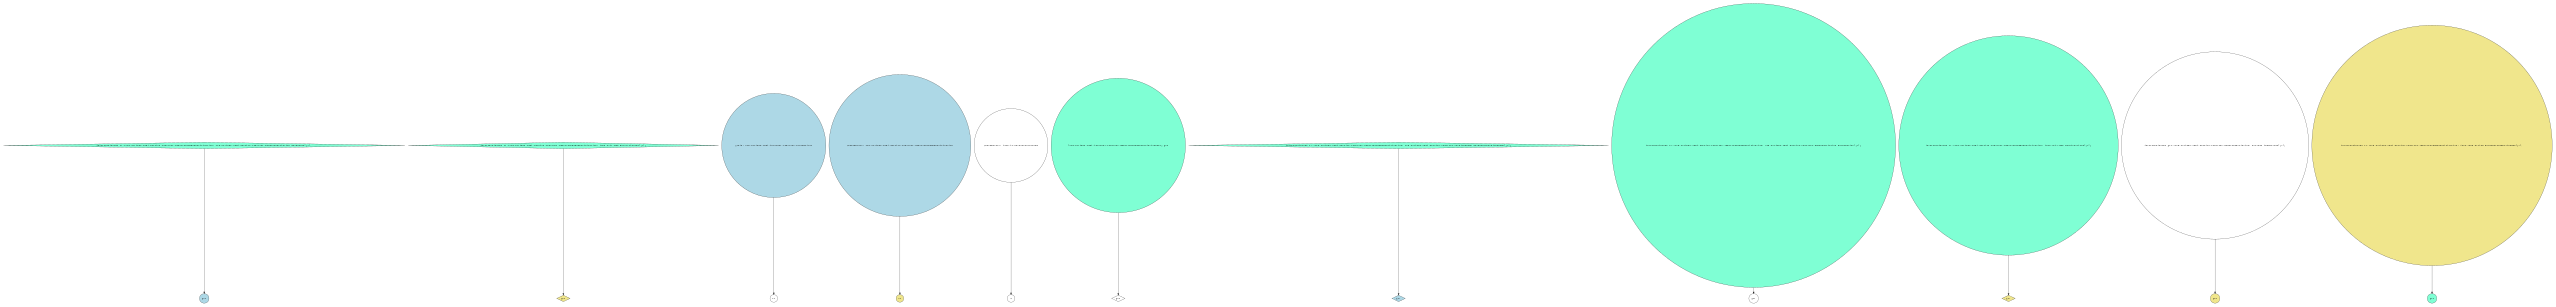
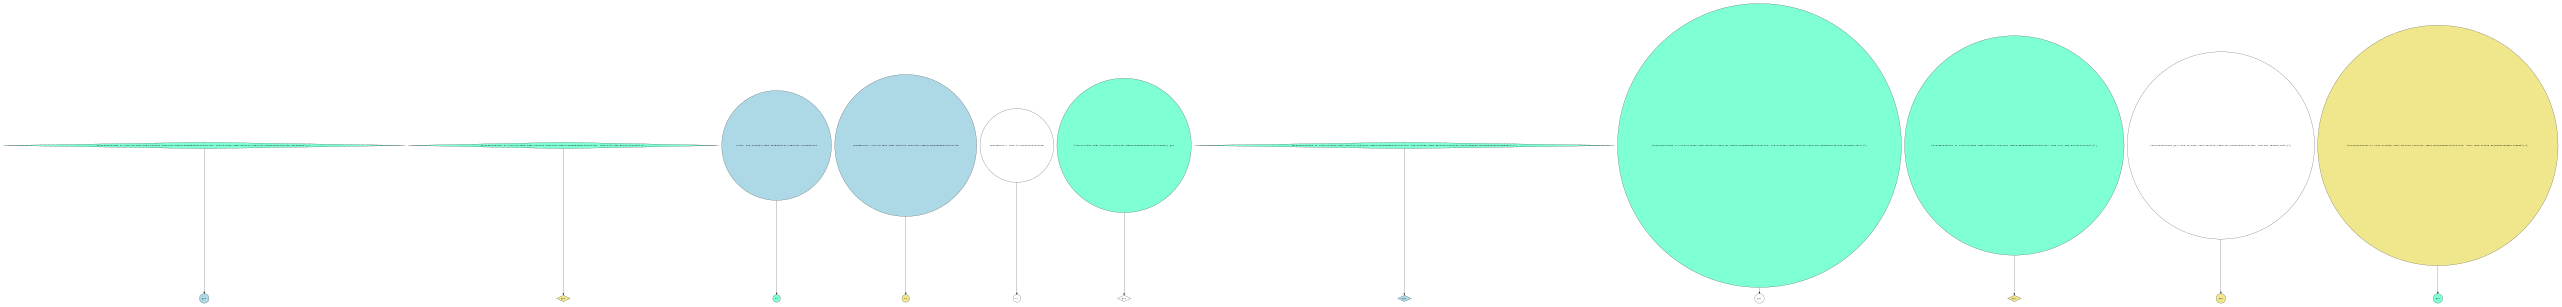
node "@this: org.eclipse.osgi.internal.resolver.StateWriter": label "@this: org.eclipse.osgi.internal.resolver.StateWriter" -> "@this: org.eclipse.osgi.getSupplier.resolver.StateWriter"
node "r0": fillcolor white -> aquamarine
